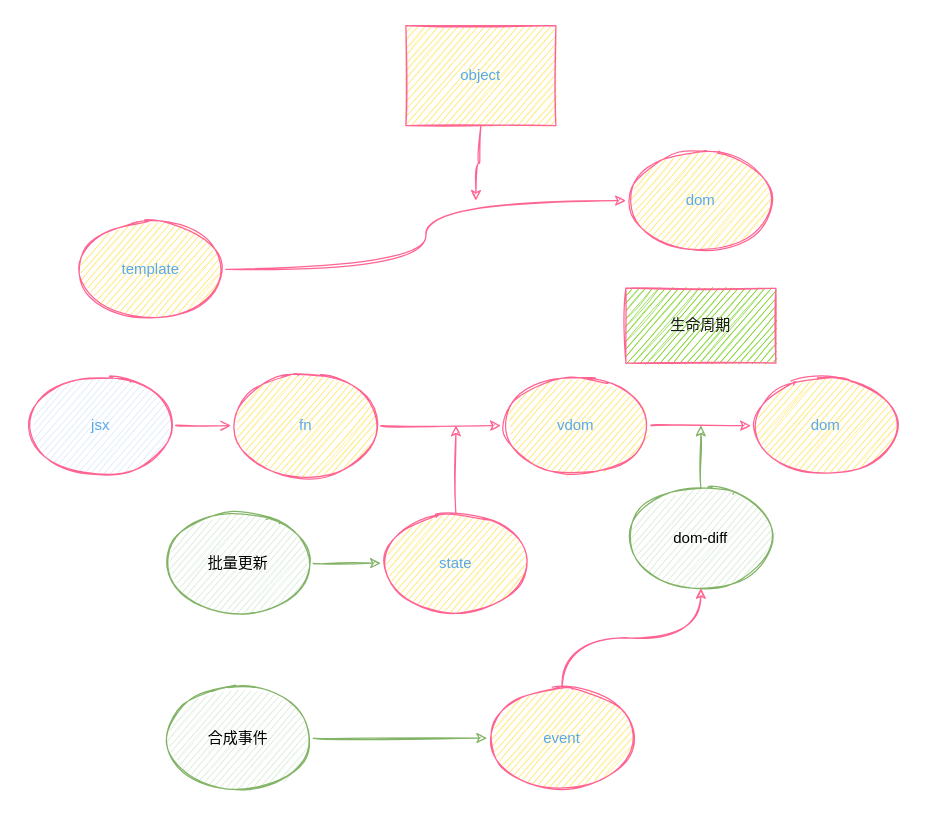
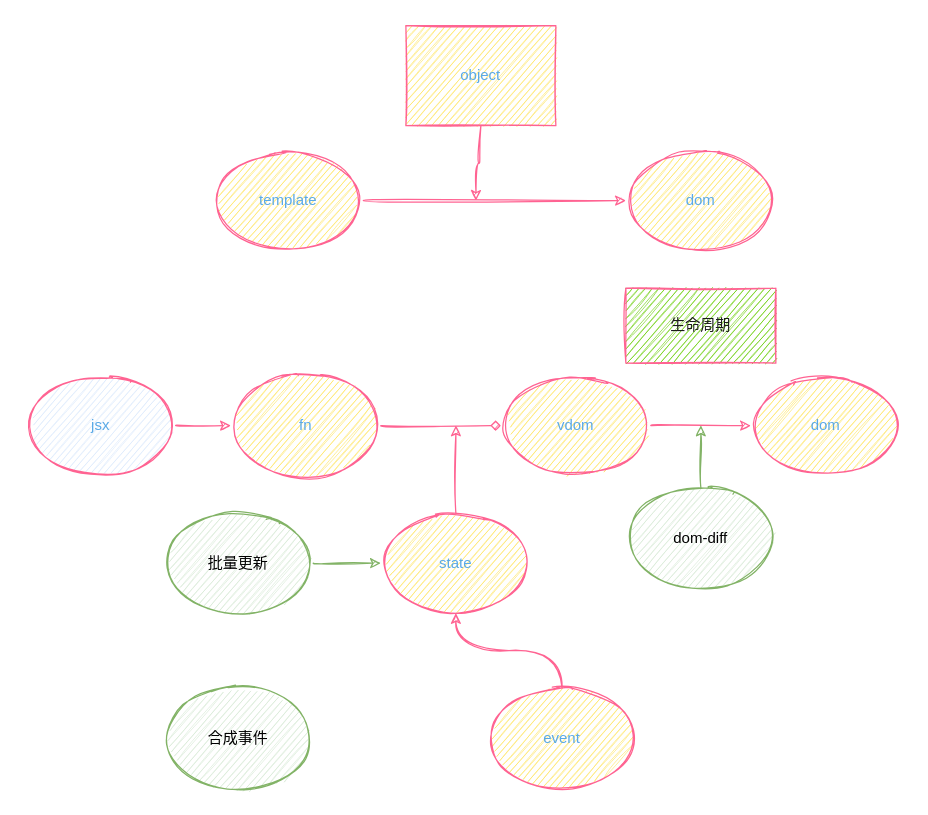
node "template": moved (151, 269) -> (288, 201)
edge "jsx" -> "fn": arrowhead open -> classic
edge "fn" -> "vdom": arrowhead classic -> diamond
edge "event" -> "dom-diff": now "event" -> "state"
edge "合成事件" -> "event": removed
